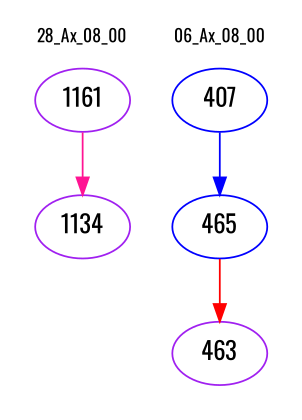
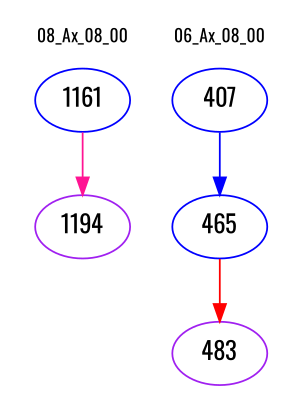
cluster "28_Ax_08_00": label "28_Ax_08_00" -> "08_Ax_08_00"
node "1161": color purple -> blue
node "1134": label "1134" -> "1194"
node "463": label "463" -> "483"
